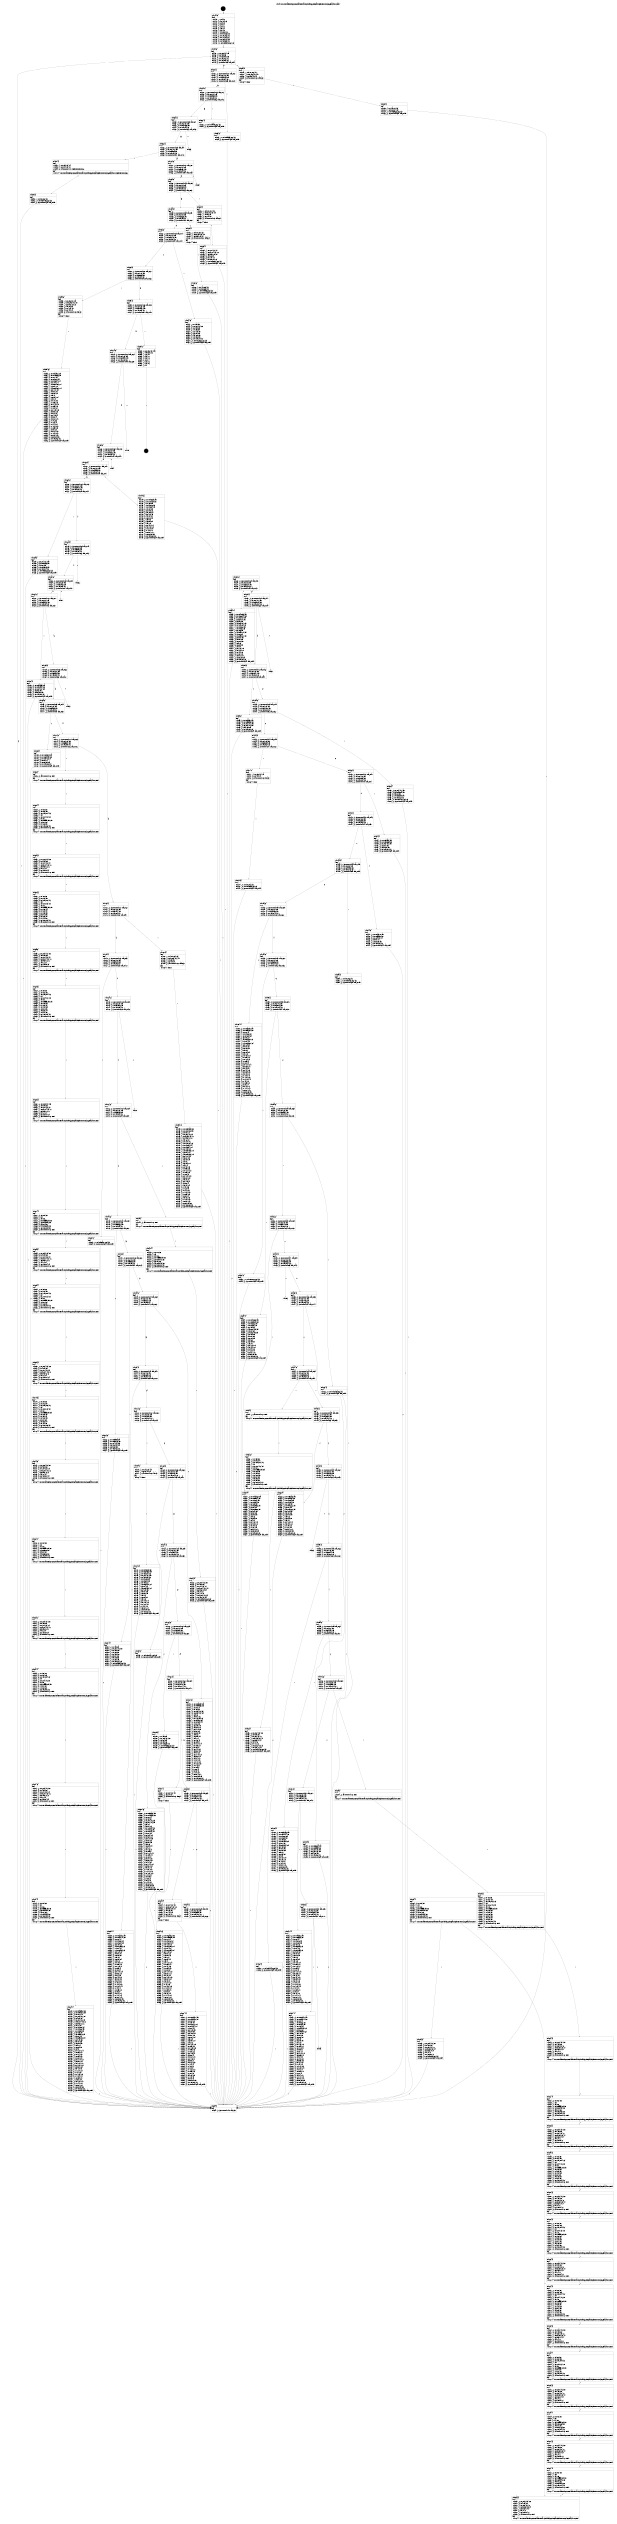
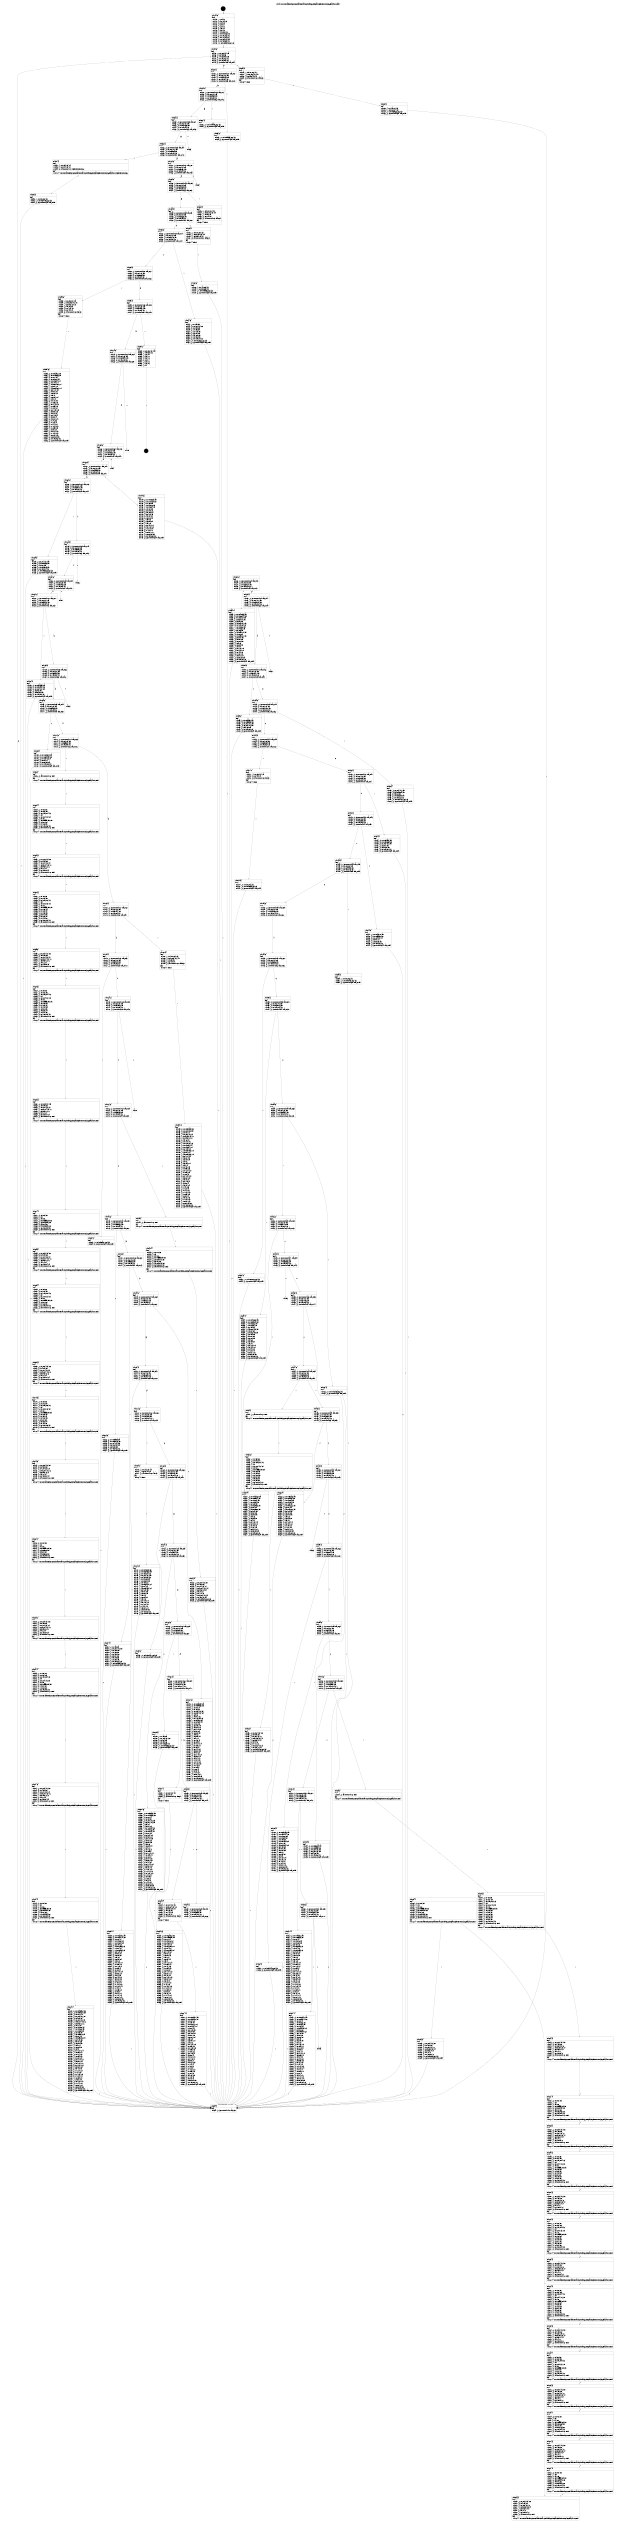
node "0x40235d [40]": removed
node "0x401ce0 [147]": removed
